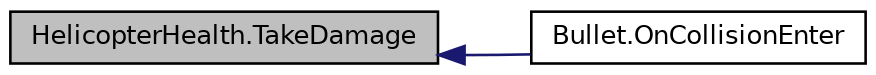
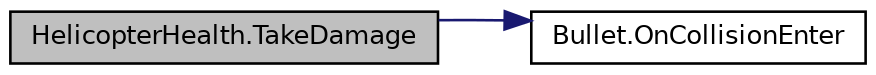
edge "Bullet.OnCollisionEnter" -> "HelicopterHealth.TakeDamage": reversed
